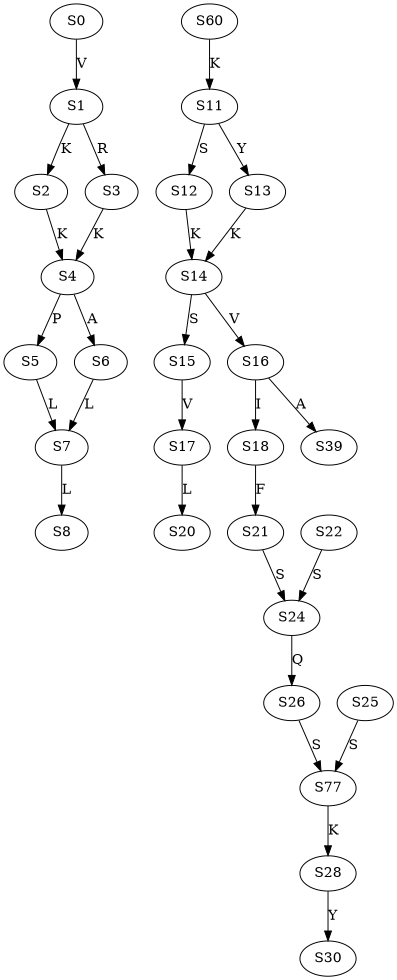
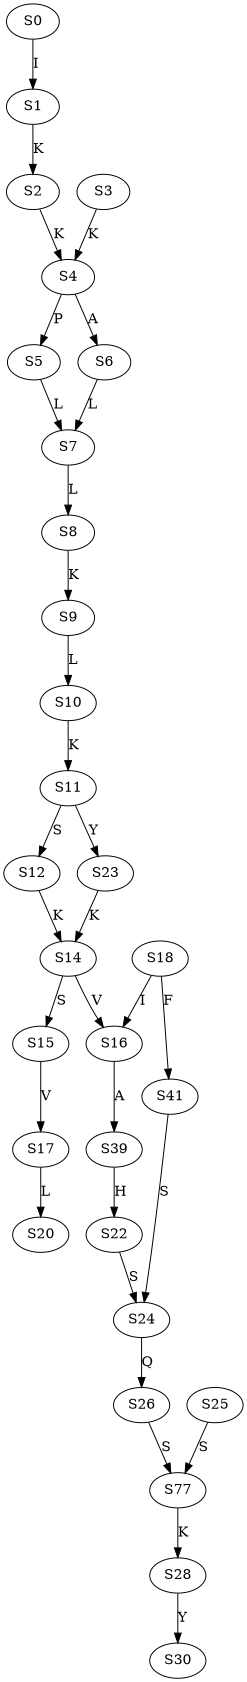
node "S60": label "S60" -> "S10"
edge "S0" -> "S1": label "V" -> "I"
edge "S1" -> "S3": removed, label "R"
node "S13": label "S13" -> "S23"
edge "S16" -> "S18": reversed
node "S21": label "S21" -> "S41"
node "S9": added
edge "S39" -> "S22": added, label "H"
